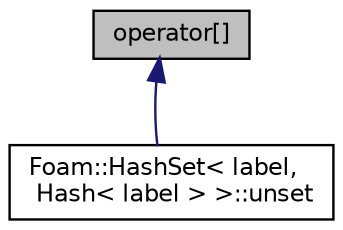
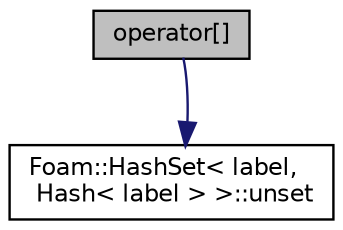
edge "Foam::HashSet< label, Hash< label > >::unset" -> "operator[]": reversed
